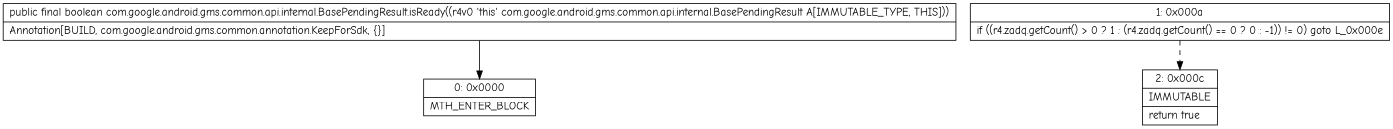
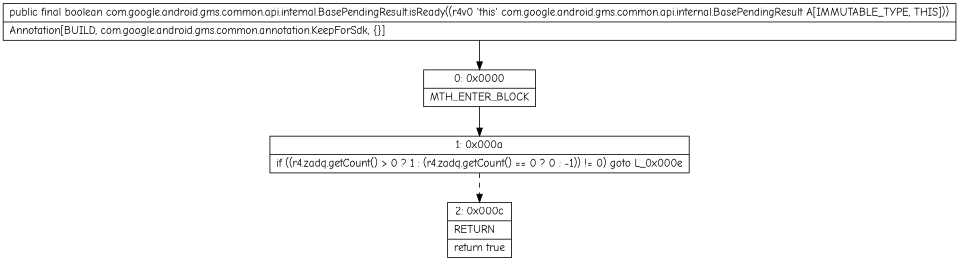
node "2: 0x000c": text "IMMUTABLE" -> "RETURN"
edge "0: 0x0000" -> "1: 0x000a": added
